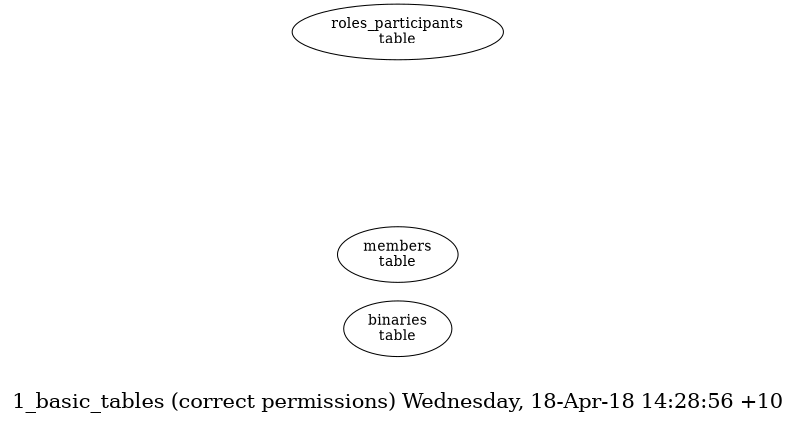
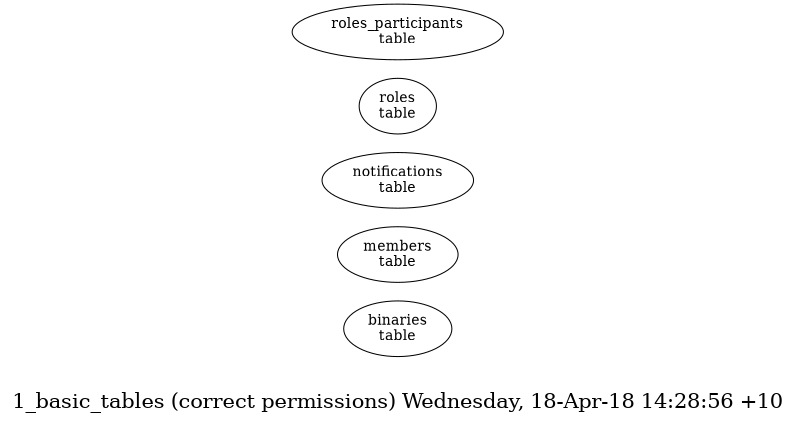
node "roles table": added
node "notifications table": added
